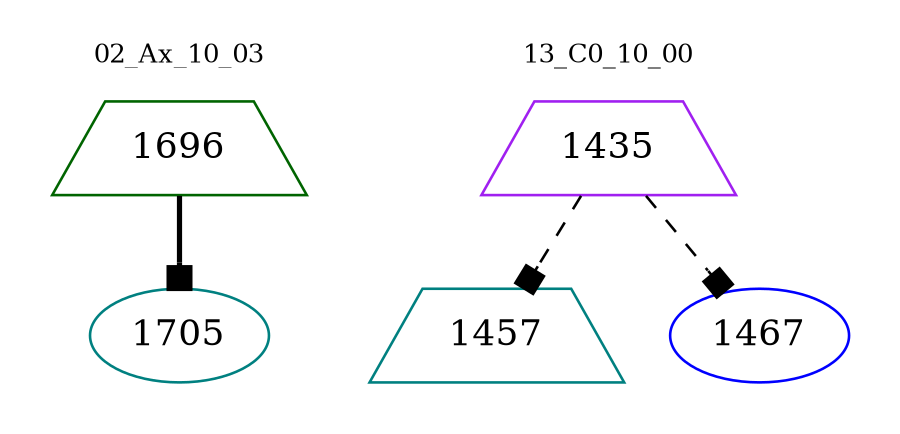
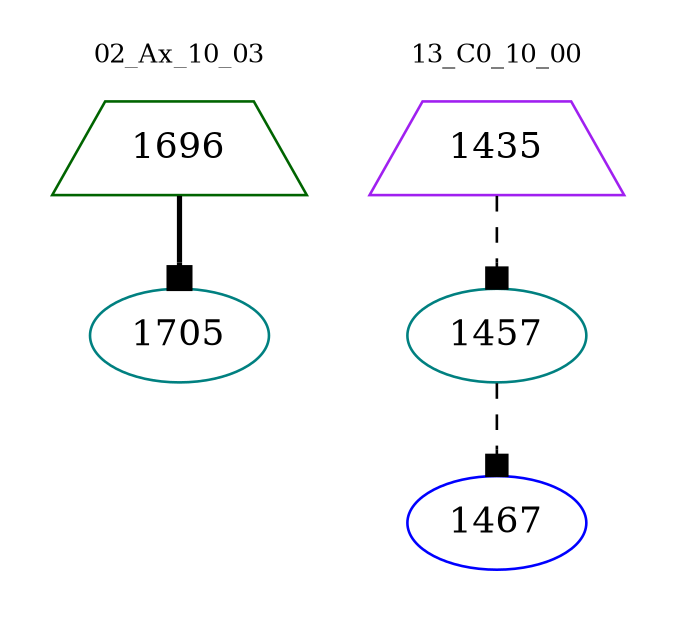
edge "1435" -> "1467": now "1457" -> "1467"
node "1457": shape trapezium -> ellipse
